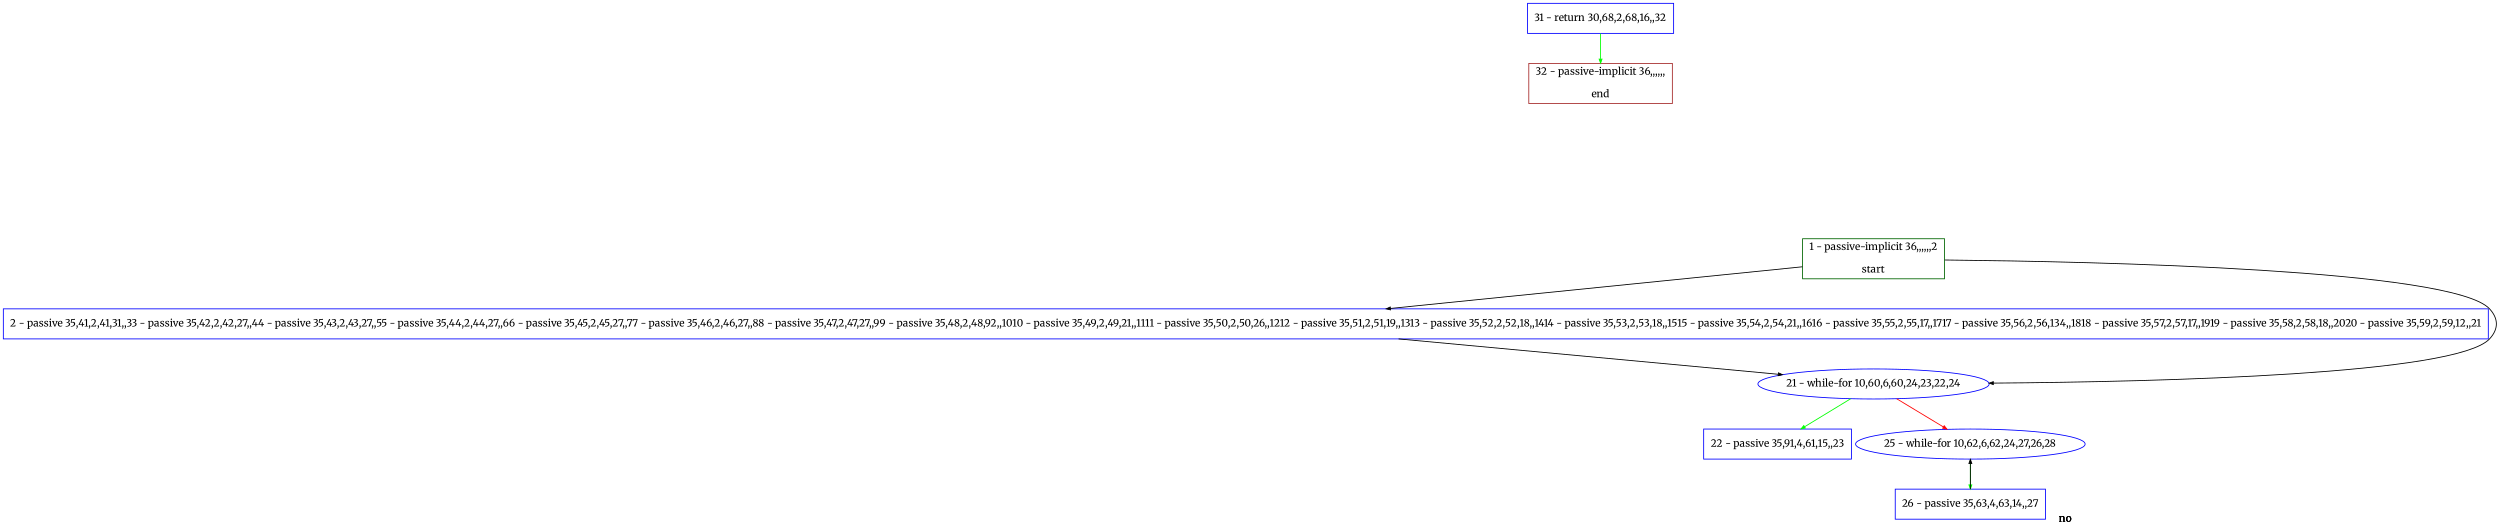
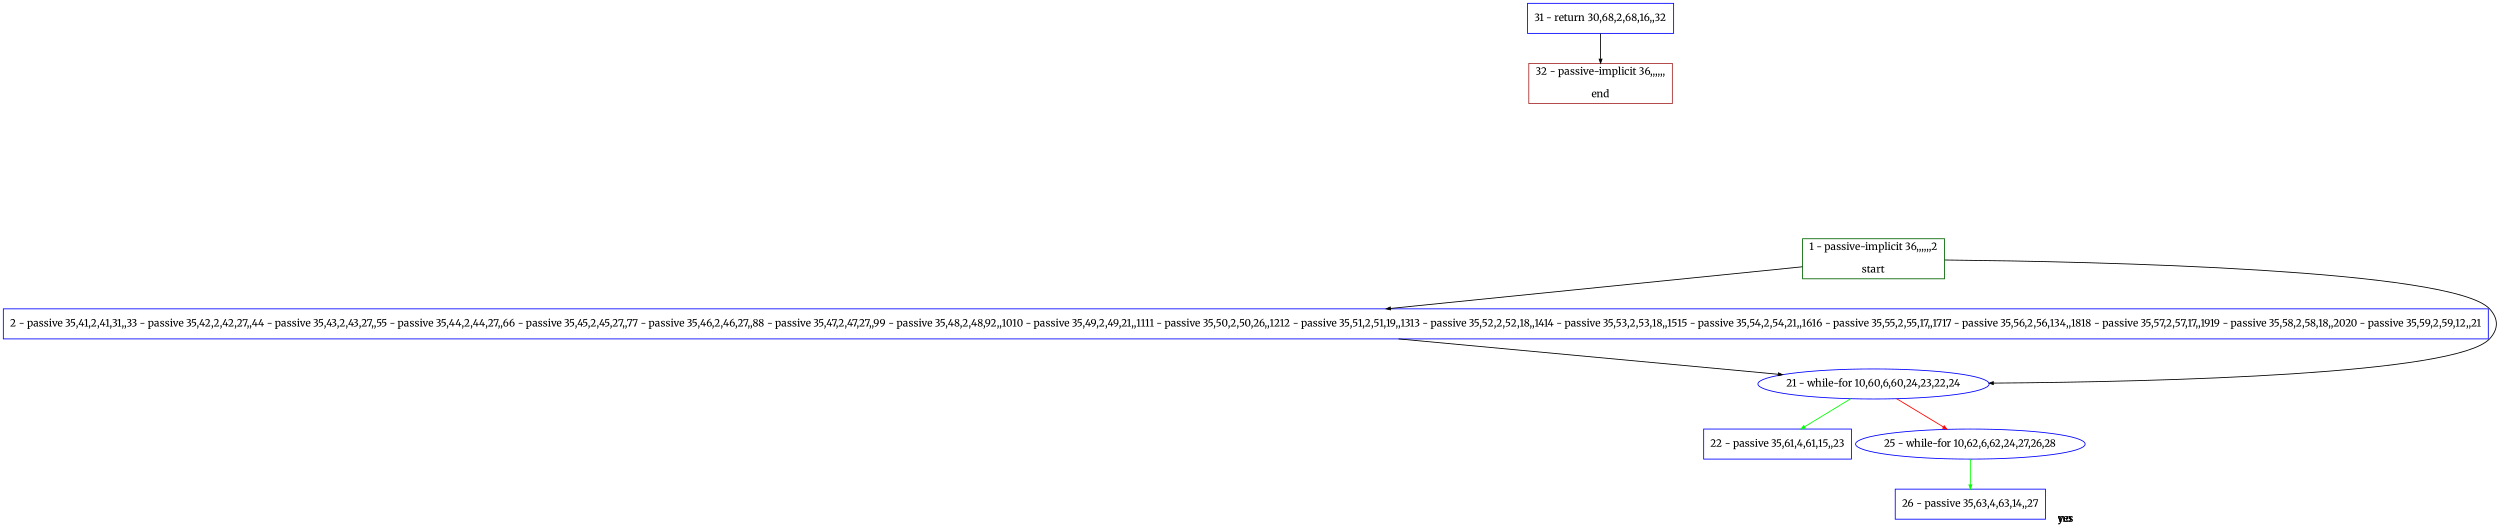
edge "31 - return 30,68,2,68,16,,32" -> "32 - passive-implicit 36,,,,,, end": color #00ff00 -> #000000
node "22 - passive 35,91,4,61,15,,23": label "22 - passive 35,91,4,61,15,,23" -> "22 - passive 35,61,4,61,15,,23"
edge "26 - passive 35,63,4,63,14,,27" -> "25 - while-for 10,62,6,62,24,27,26,28": removed
edge "25 - while-for 10,62,6,62,24,27,26,28" -> "26 - passive 35,63,4,63,14,,27": label "no" -> "yes"
edge "21 - while-for 10,60,6,60,24,23,22,24" -> "25 - while-for 10,62,6,62,24,27,26,28": label "no" -> "yes"
